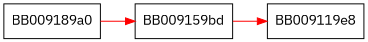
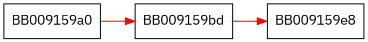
node "BB009189a0": label "BB009189a0" -> "BB009159a0"
node "BB009119e8": label "BB009119e8" -> "BB009159e8"
